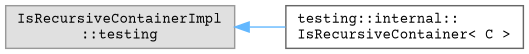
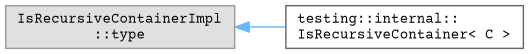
node "IsRecursiveContainerImpl ::testing": label "IsRecursiveContainerImpl ::testing" -> "IsRecursiveContainerImpl ::type"
